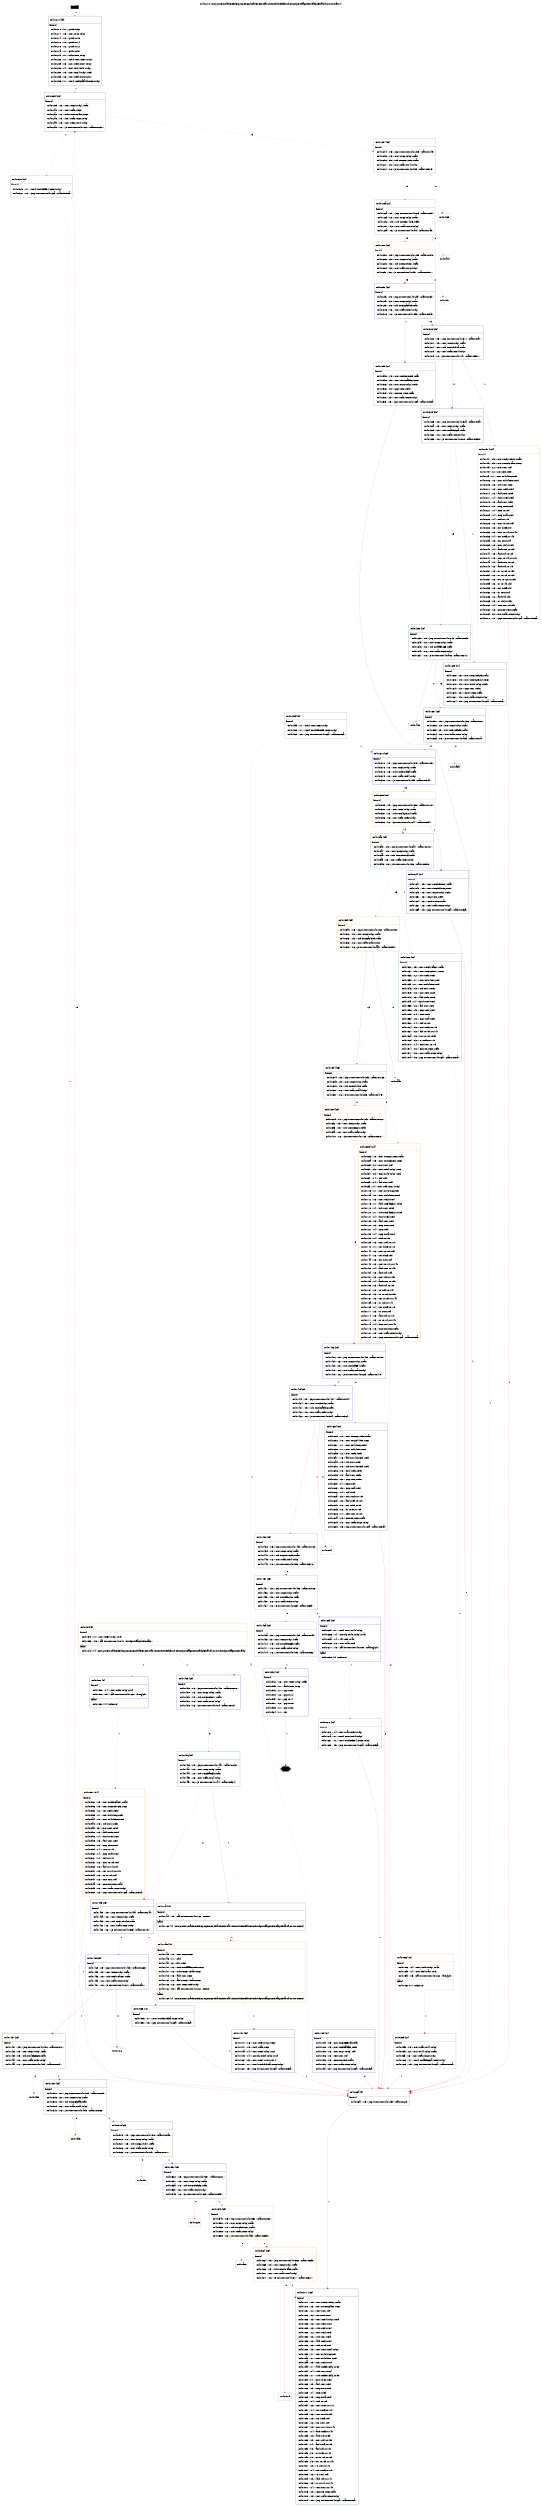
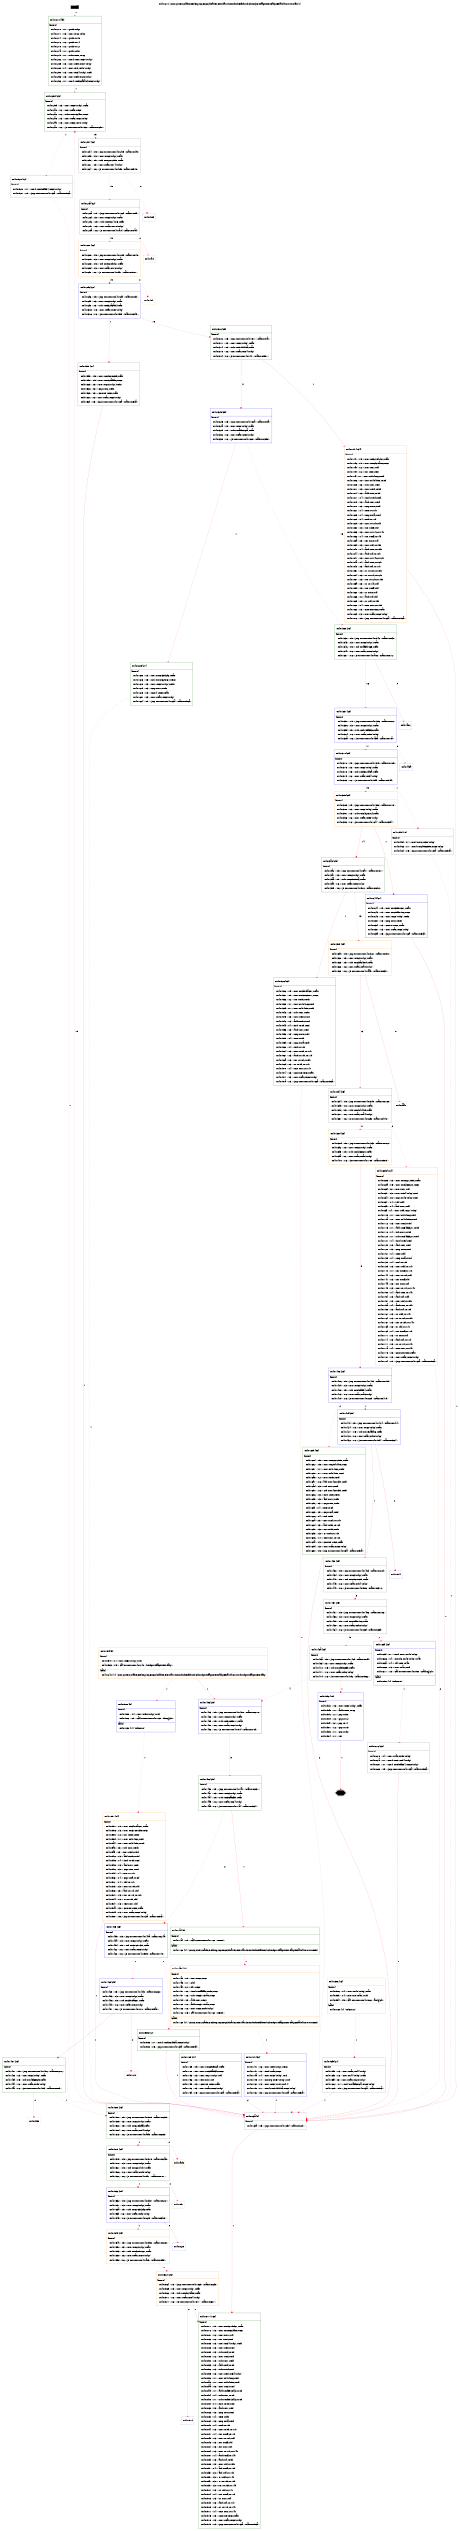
edge "0x401bbf [19]" -> "0x401370 [25]": reversed
node "0x401ac9": removed
